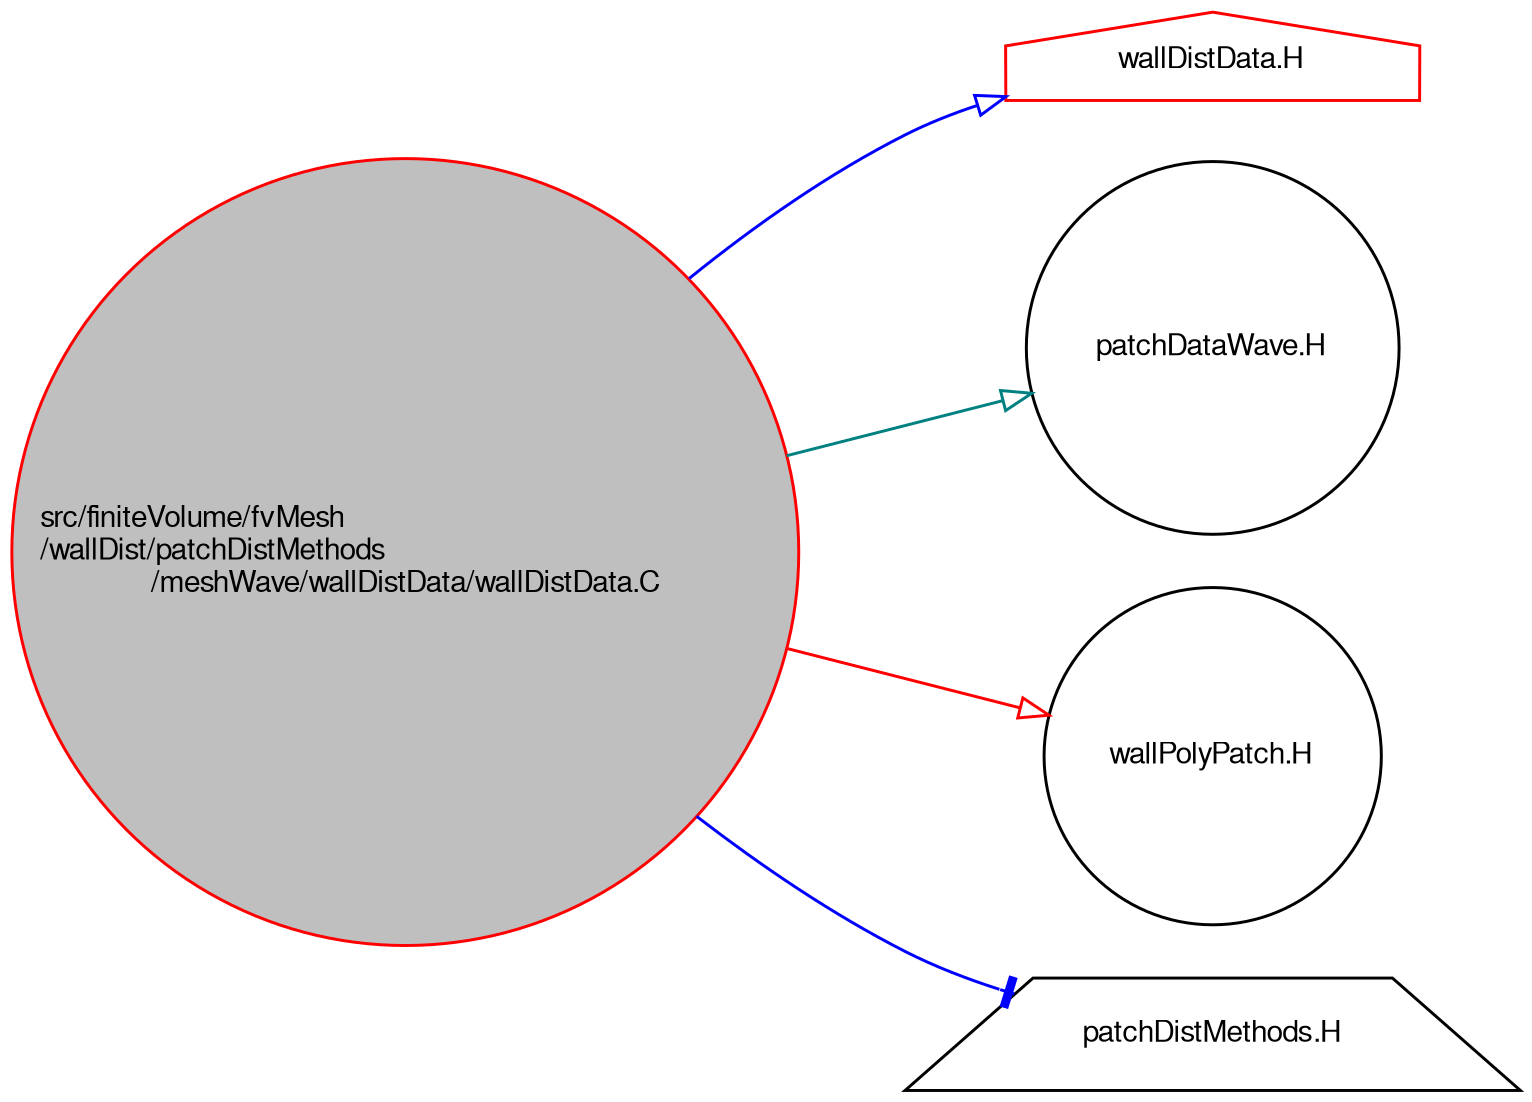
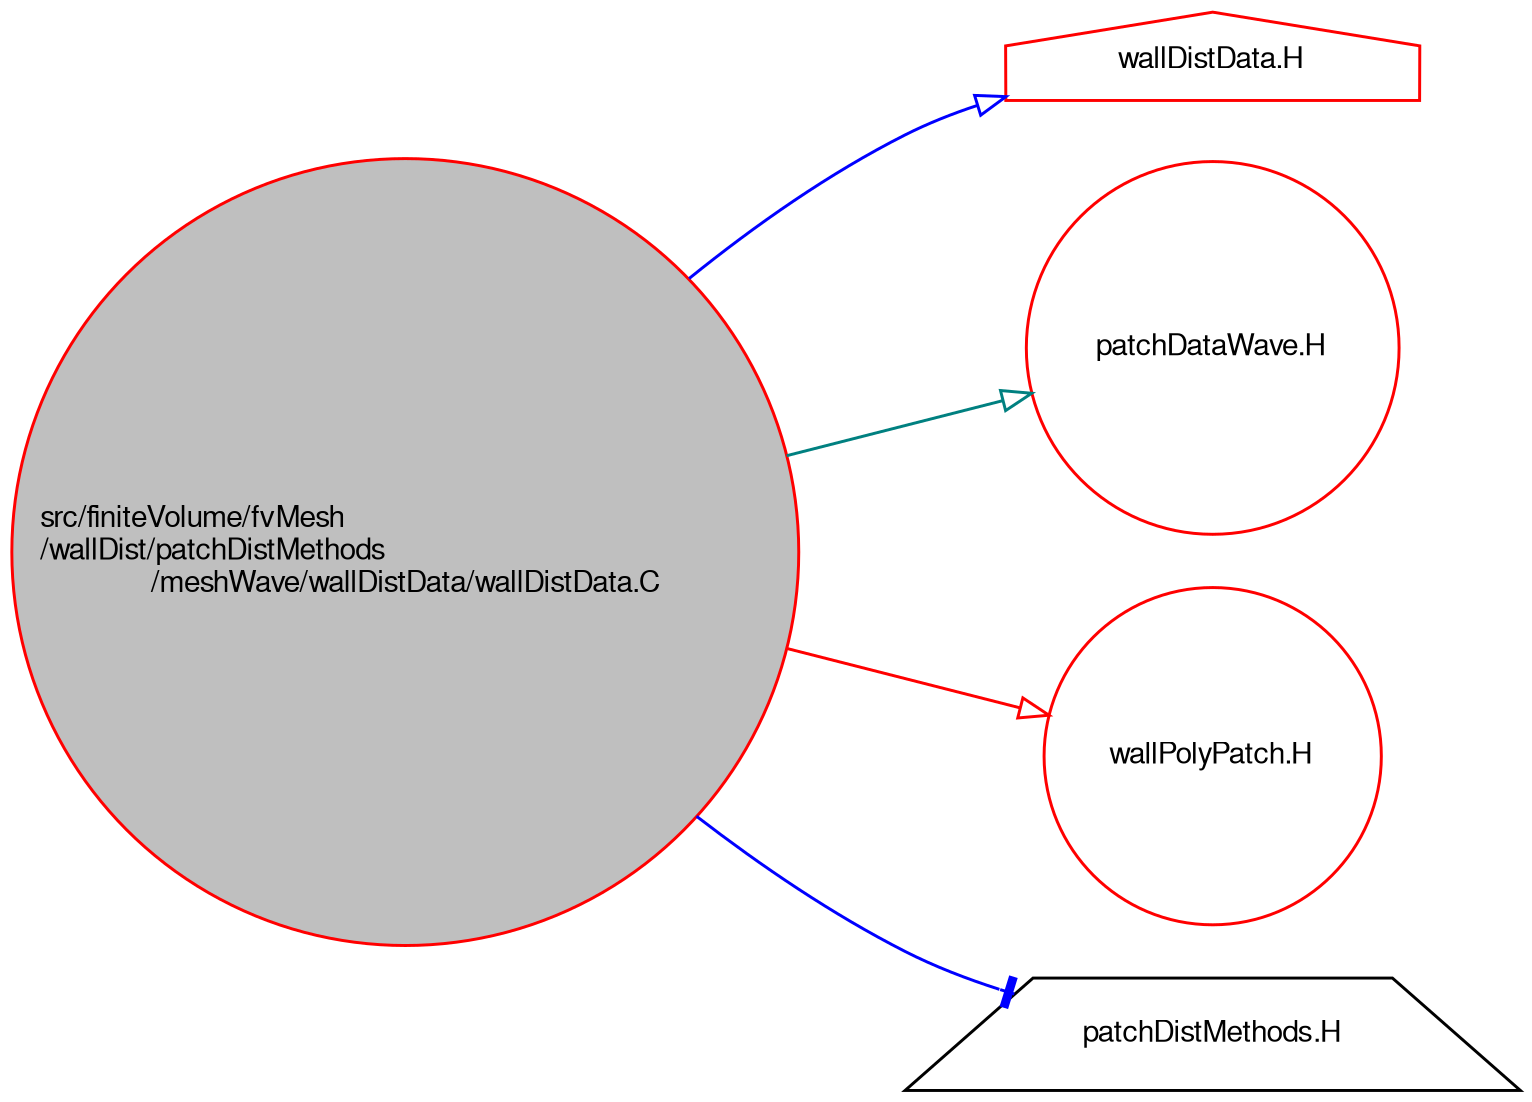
node "patchDataWave.H": color black -> red
node "wallPolyPatch.H": color black -> red
